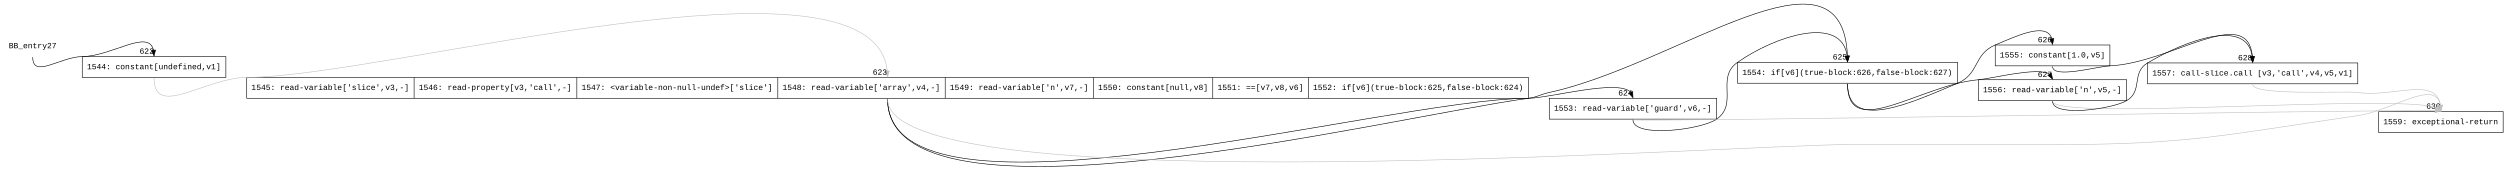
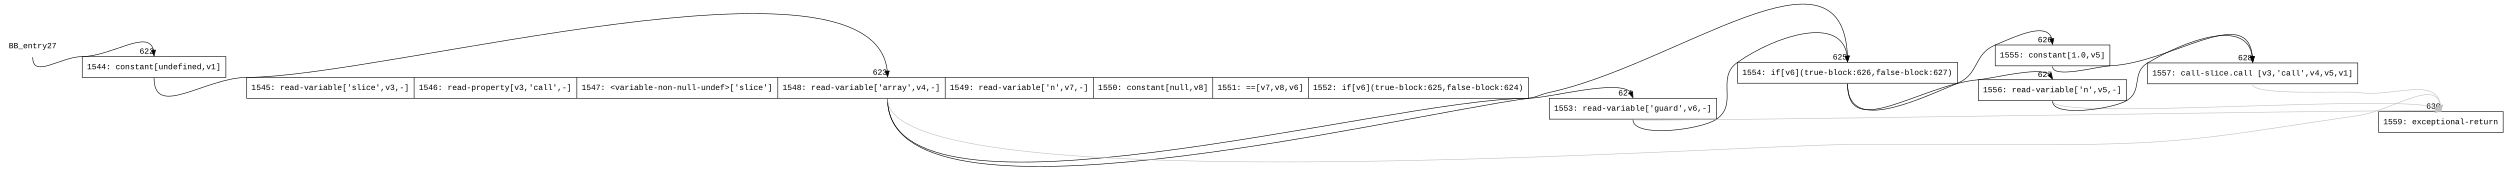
edge "1544: constant[undefined,v1]" -> "1545: read-variable['slice',v3,-]": color gray -> black
